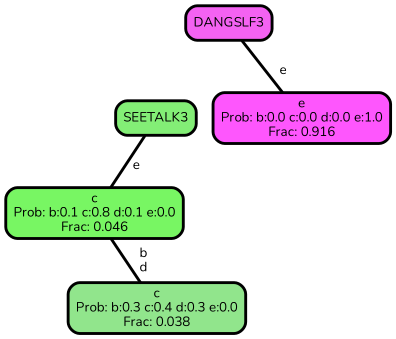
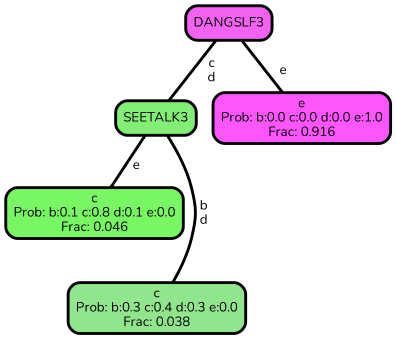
edge "DANGSLF3" -- "SEETALK3": added, label "c d"
edge "c Prob: b:0.1 c:0.8 d:0.1 e:0.0 Frac: 0.046" -- "c Prob: b:0.3 c:0.4 d:0.3 e:0.0 Frac: 0.038": now "SEETALK3" -- "c Prob: b:0.3 c:0.4 d:0.3 e:0.0 Frac: 0.038"
